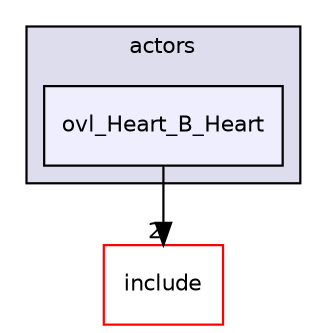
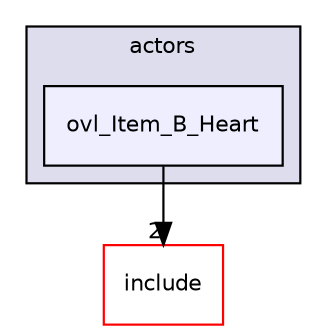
node "ovl_Heart_B_Heart": label "ovl_Heart_B_Heart" -> "ovl_Item_B_Heart"
